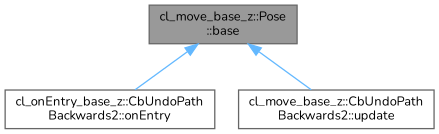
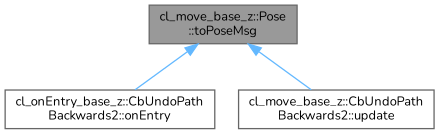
node "cl_move_base_z::Pose ::base": label "cl_move_base_z::Pose ::base" -> "cl_move_base_z::Pose ::toPoseMsg"
